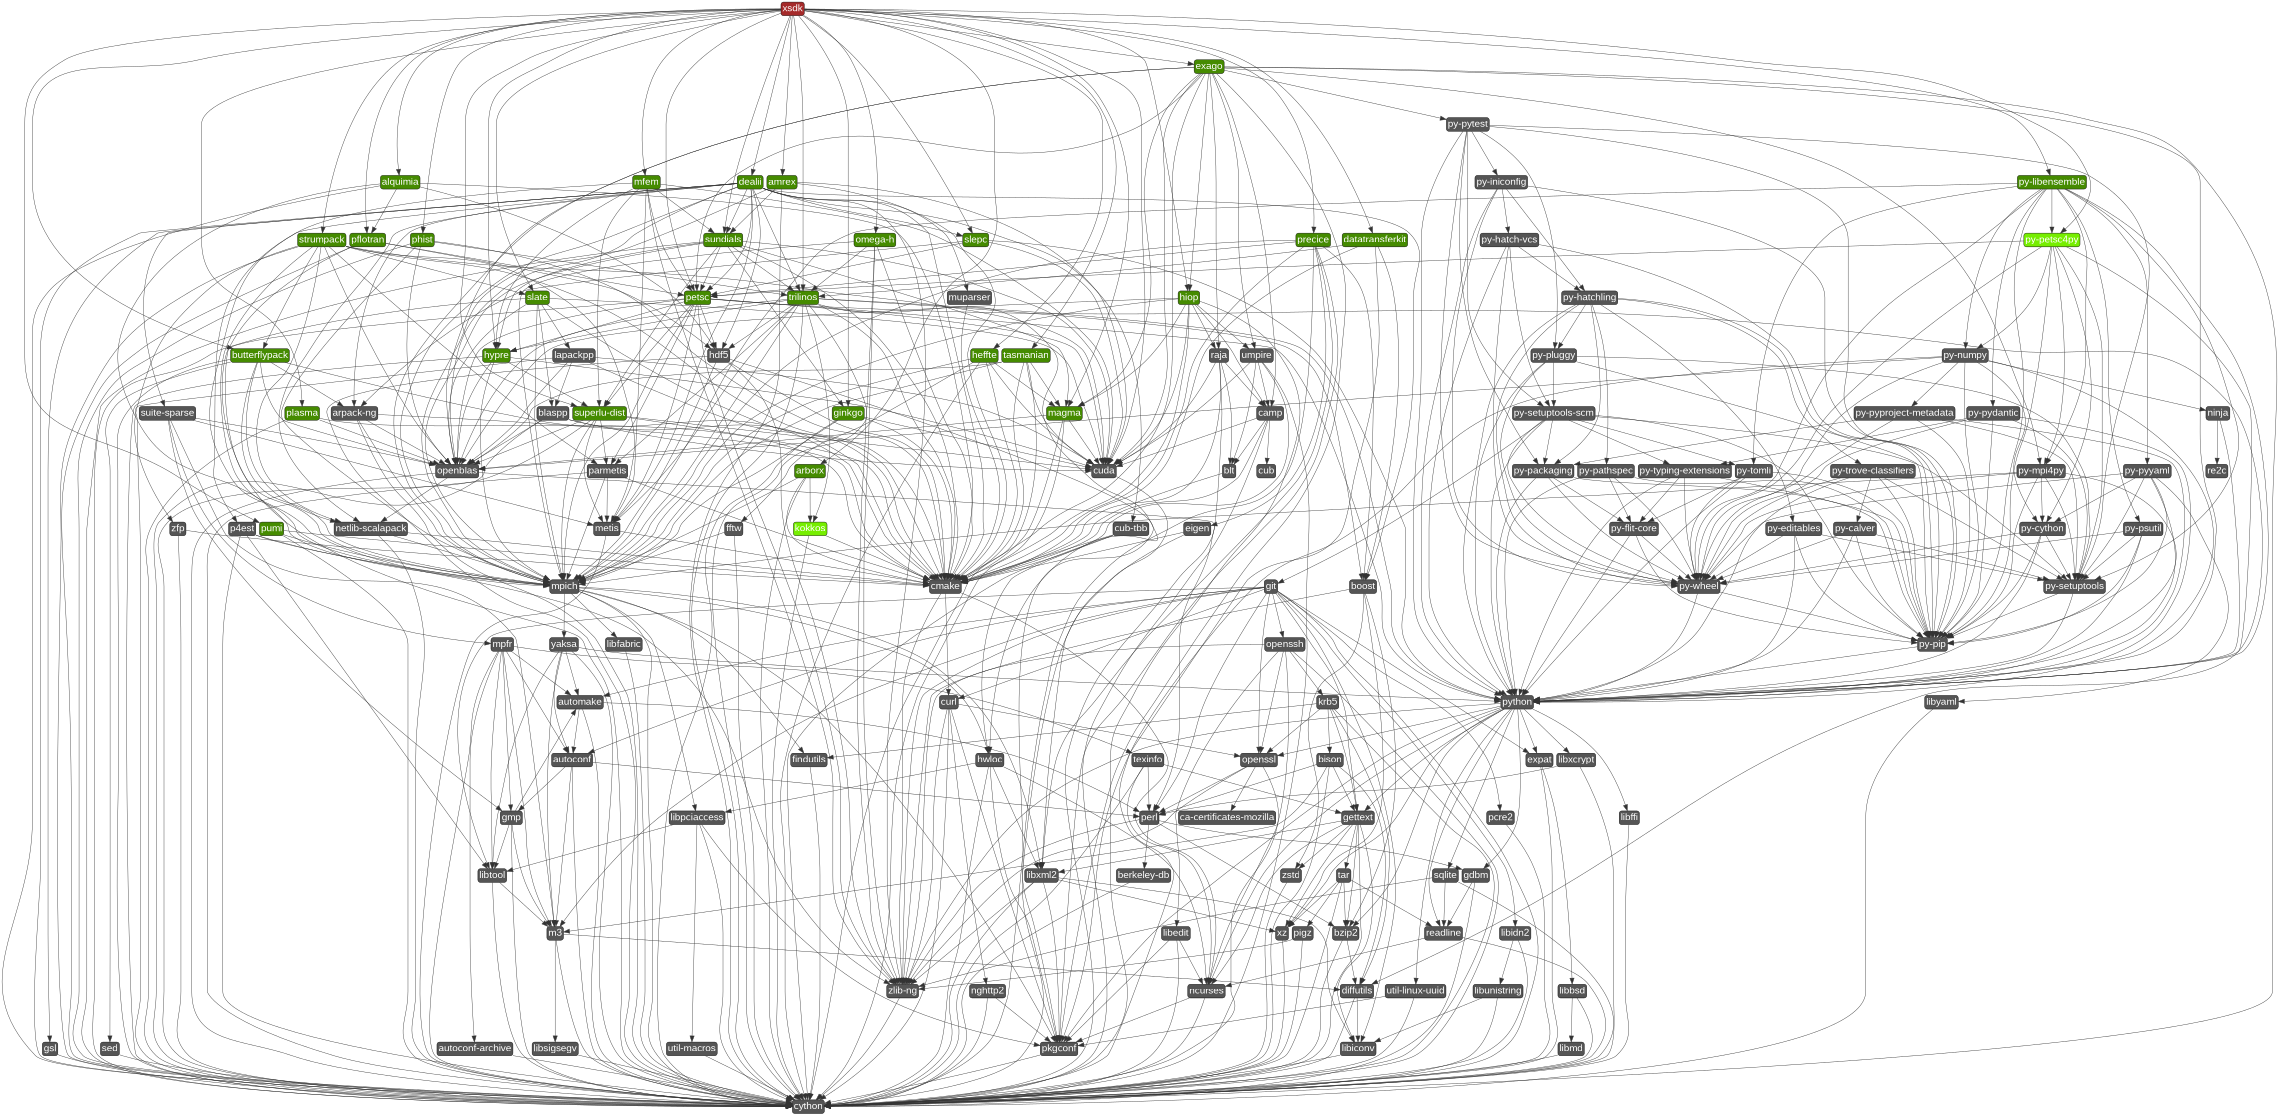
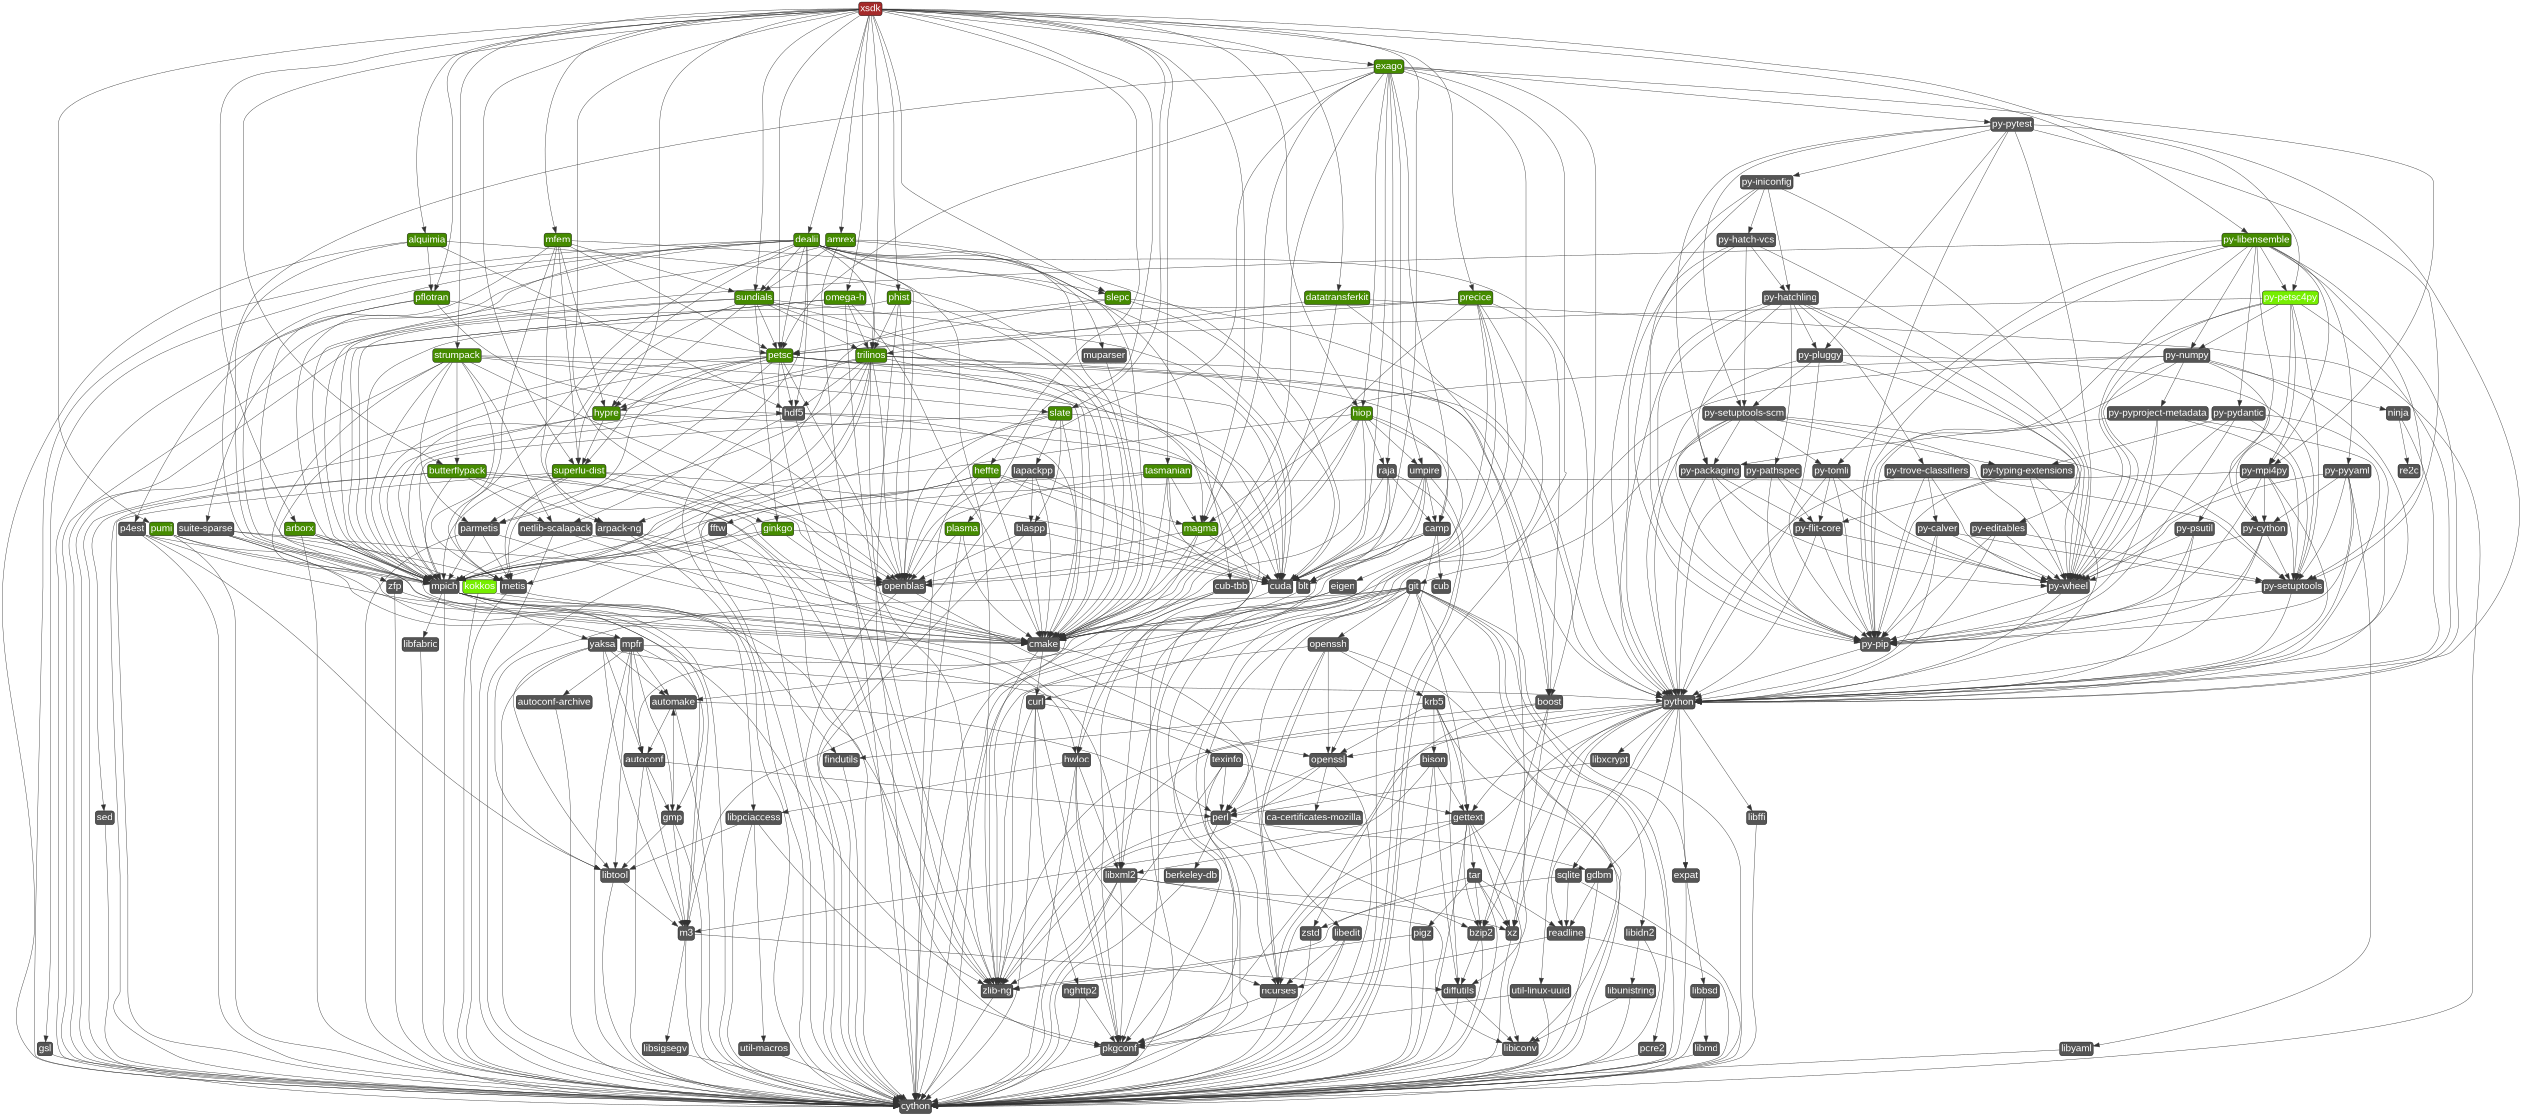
edge "openblas" -> "netlib-scalapack": reversed
edge "py-psutil" -> "py-setuptools": removed
edge "gettext" -> "zstd": now "tar" -> "zstd"
